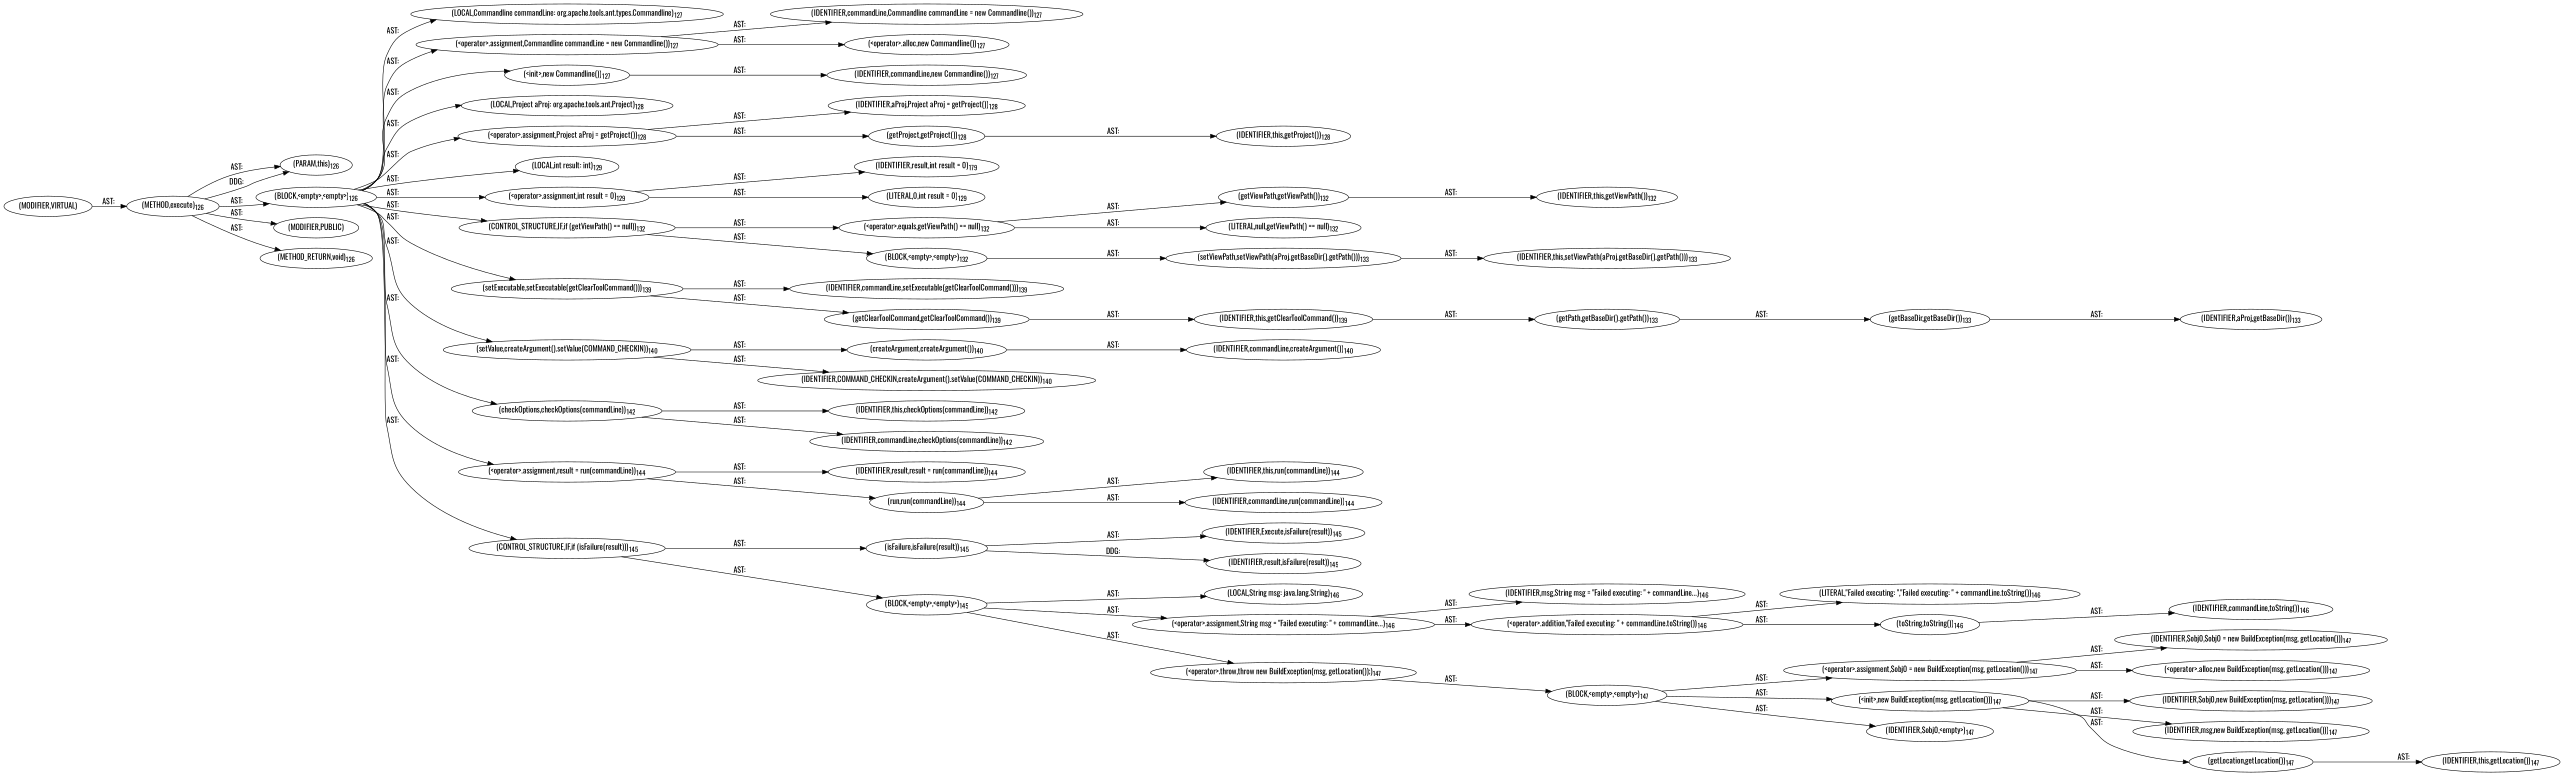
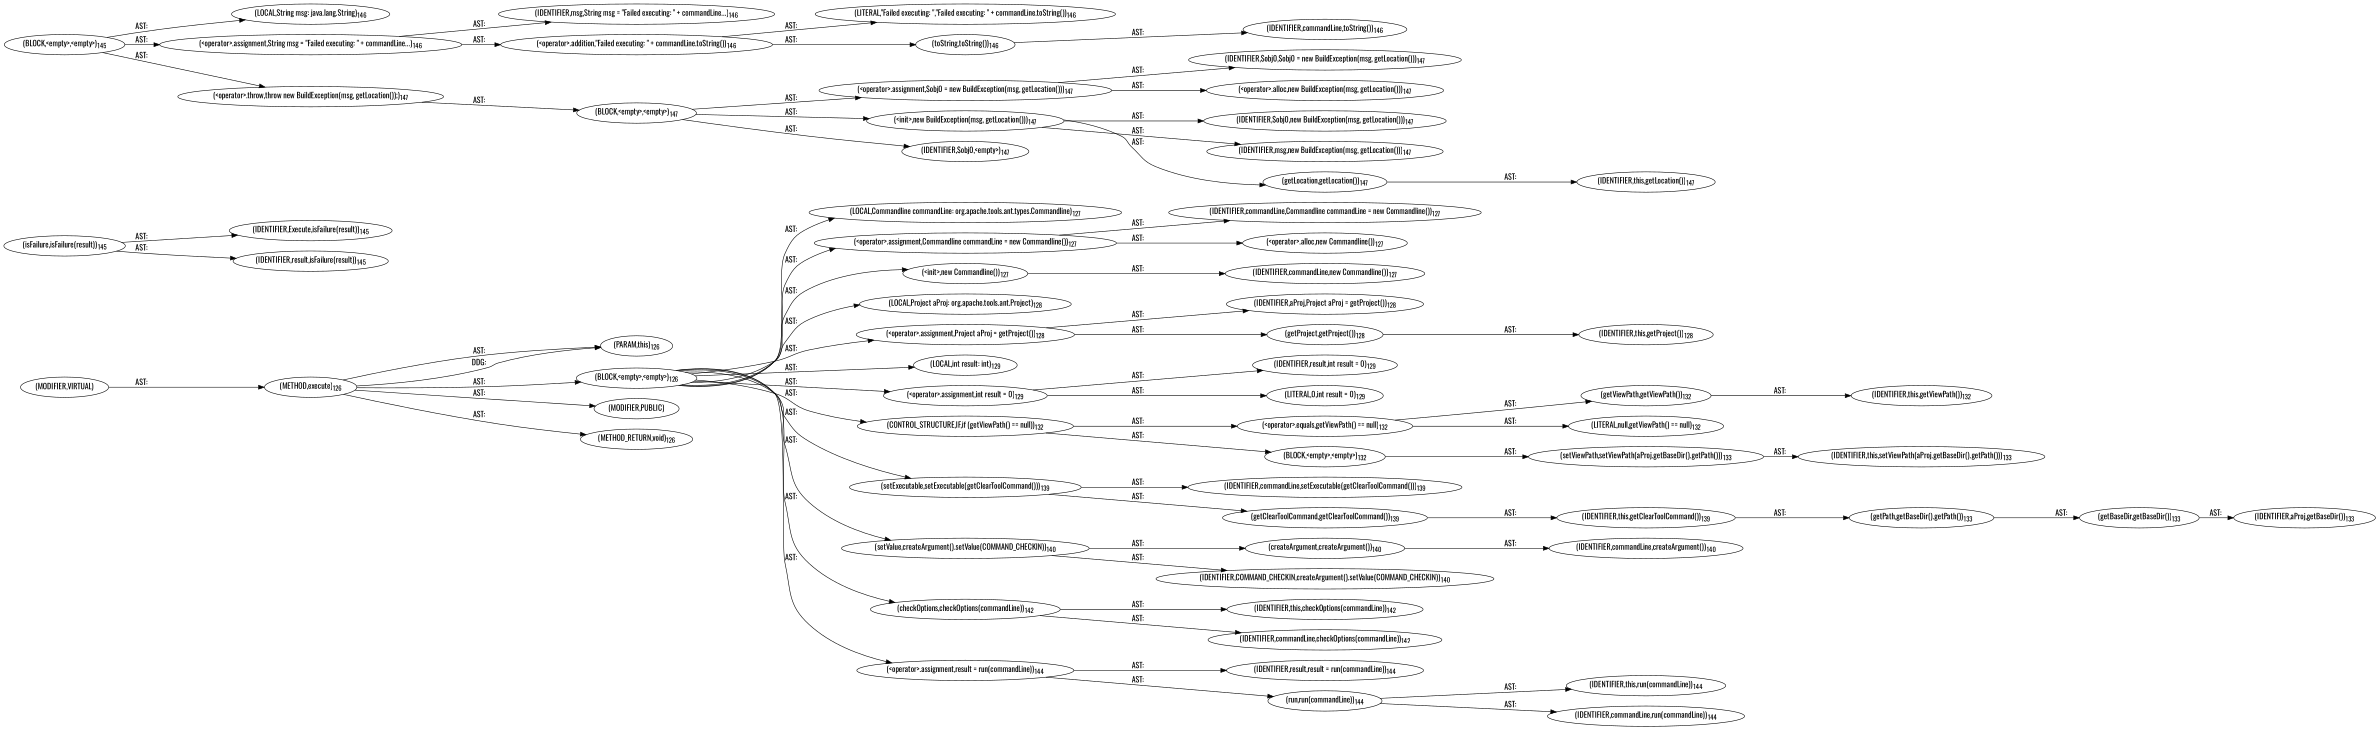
node "(IDENTIFIER,result,int result = 0)": text "179" -> "129"
node "(CONTROL_STRUCTURE,IF,if (isFailure(result)))": removed
edge "(isFailure,isFailure(result))" -> "(IDENTIFIER,result,isFailure(result))": label "DDG: " -> "AST: "
